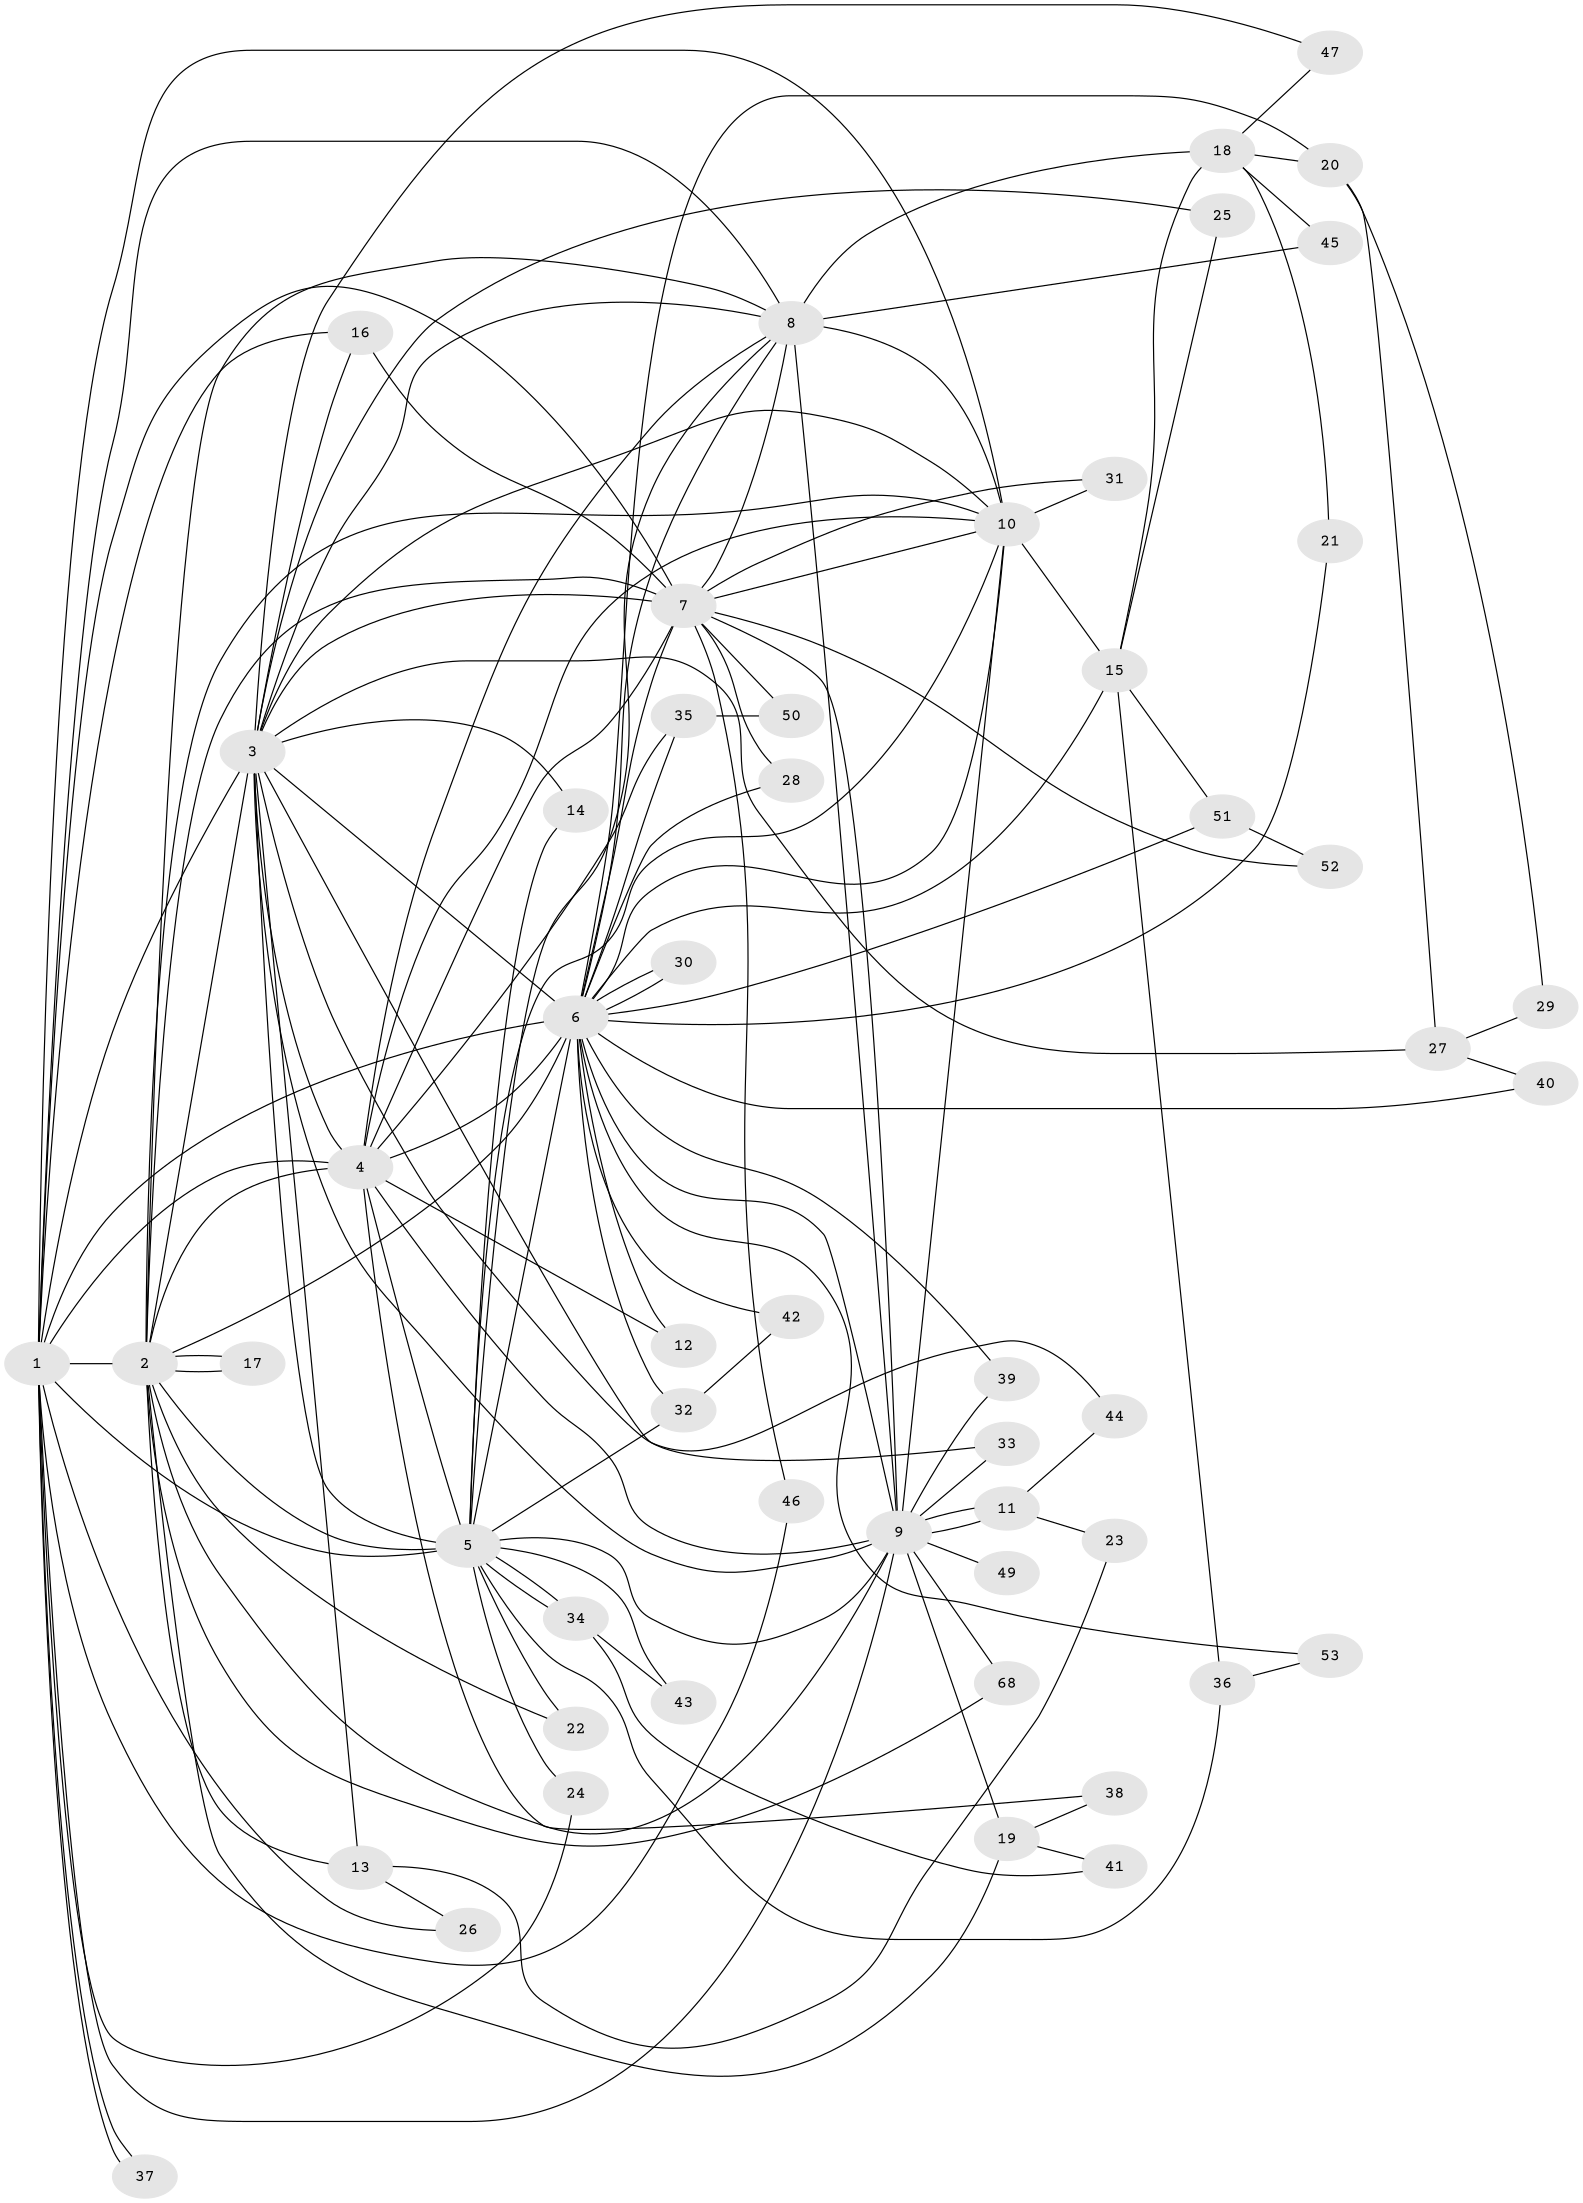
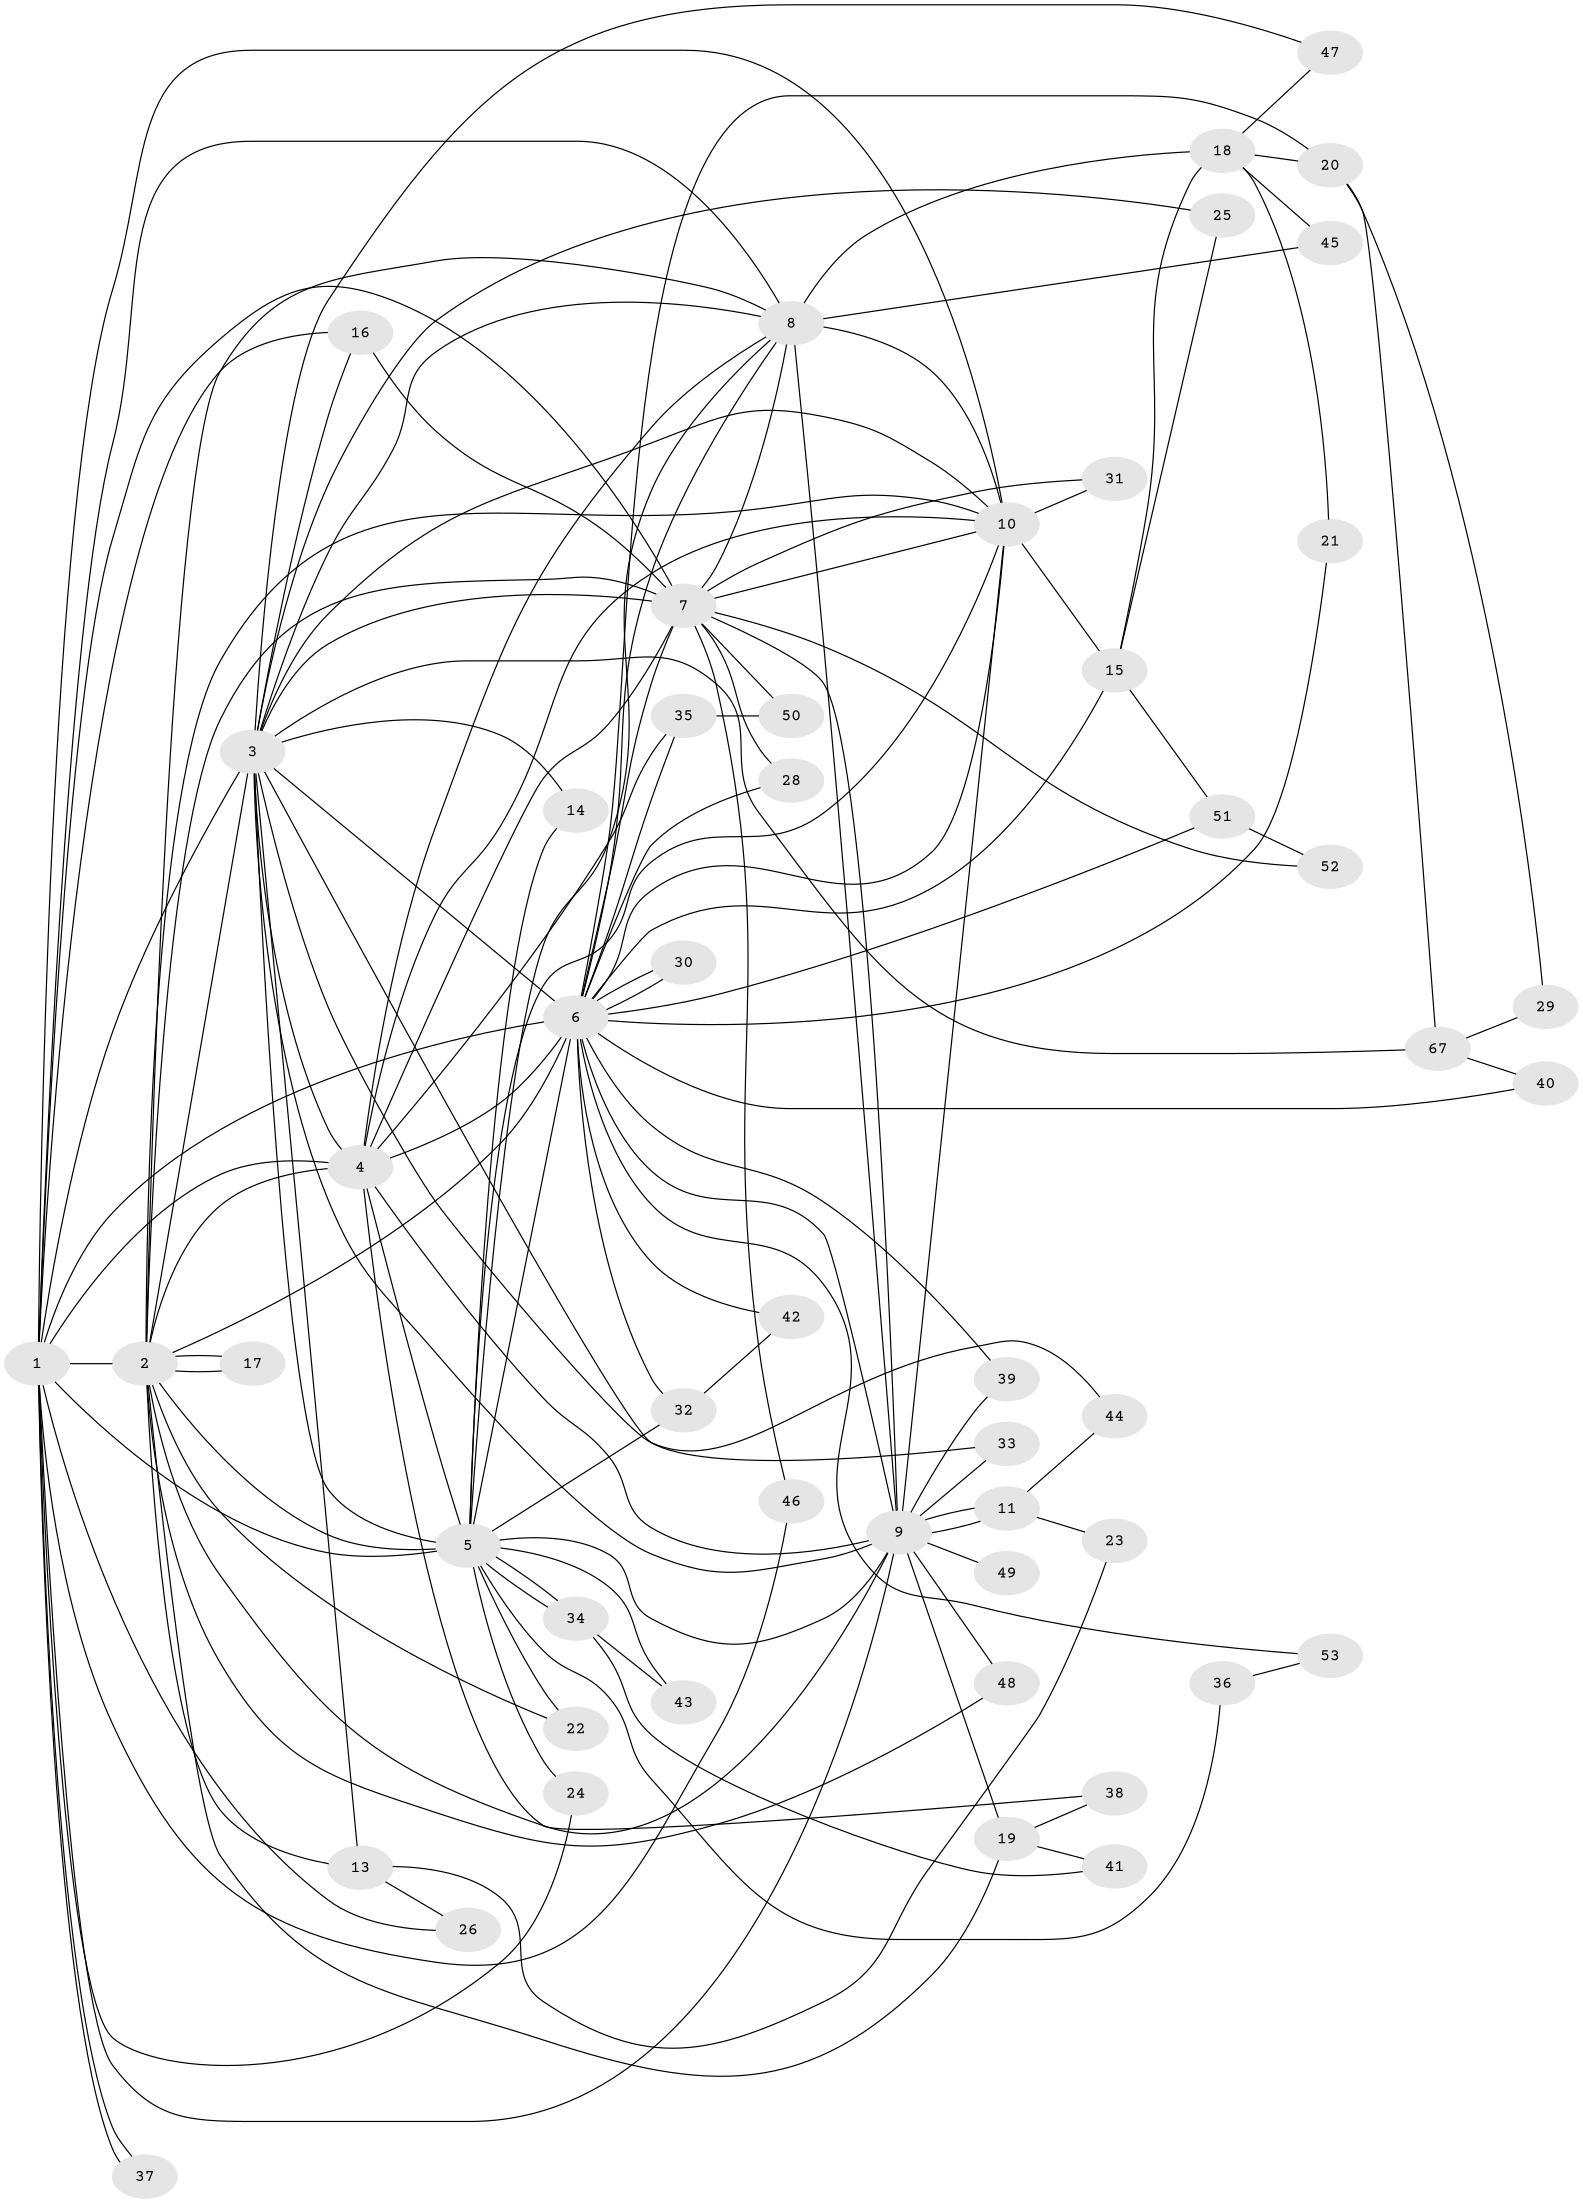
node "27": label "27" -> "67"
edge "15" -- "36": removed
node "12": removed
node "68": label "68" -> "48"
